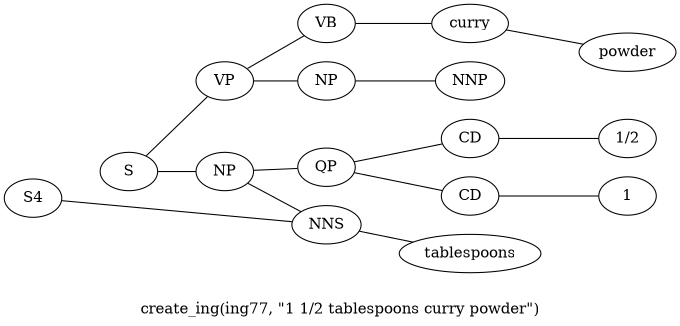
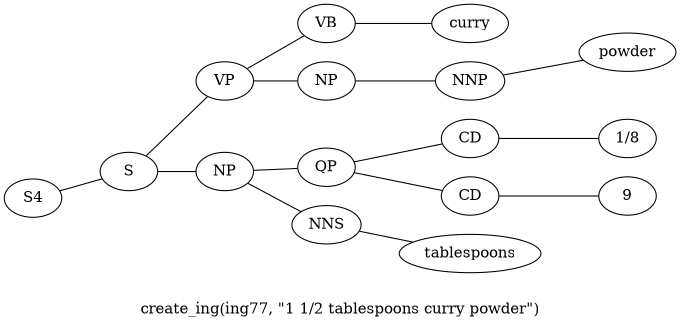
edge "curry" -- "powder": now "NNP" -- "powder"
node "1/2": label "1/2" -> "1/8"
node "1": label "1" -> "9"
edge "S4" -- "NNS": now "S4" -- "S"
